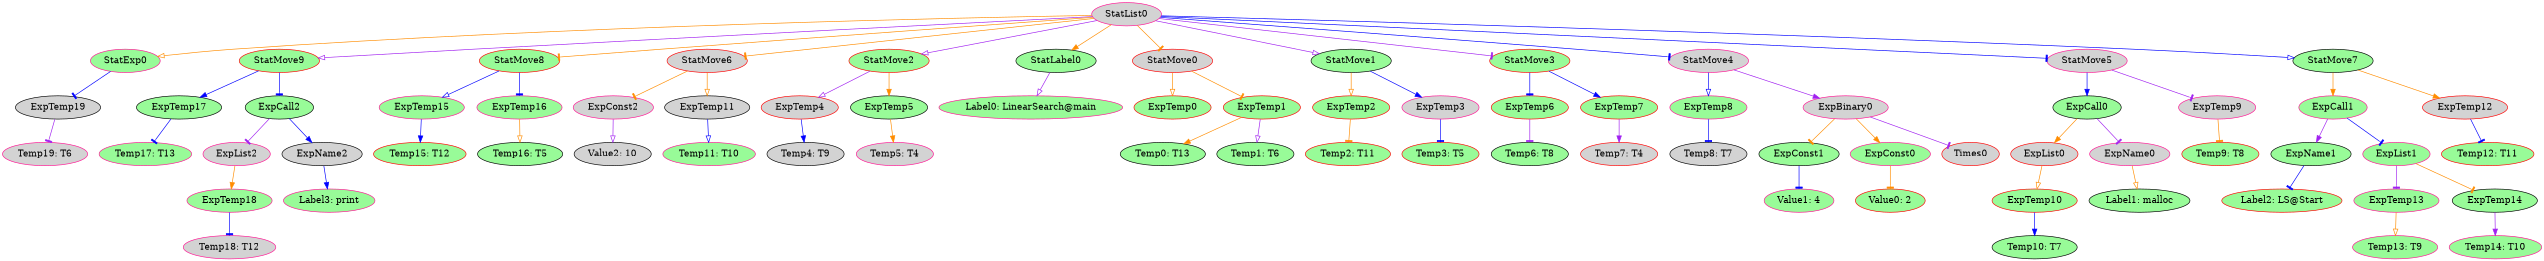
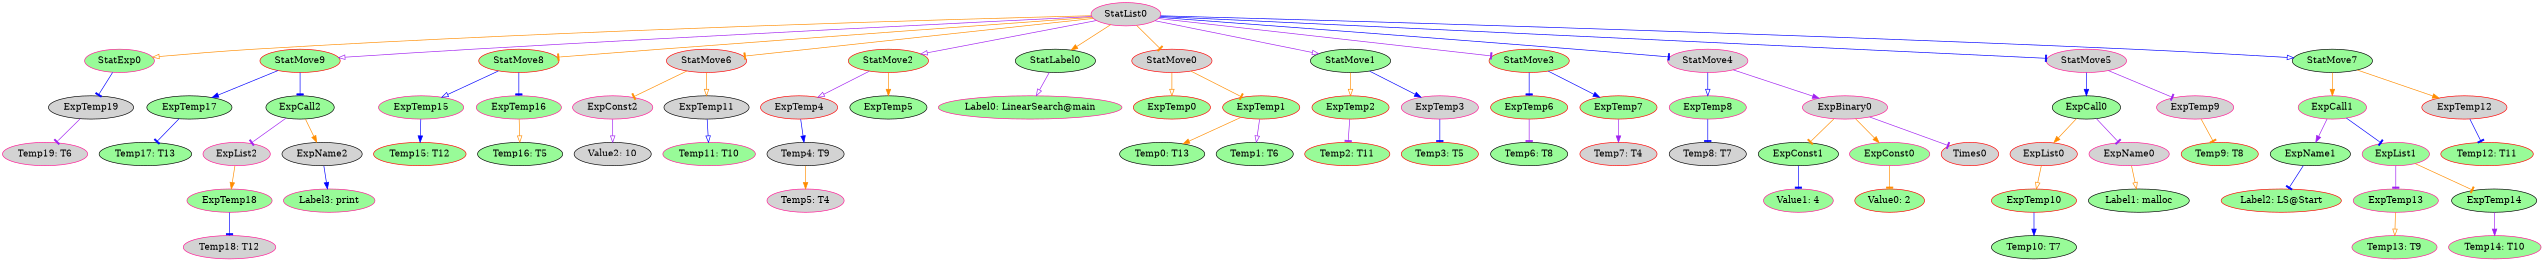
edge "ExpCall2" -> "ExpName2": color blue -> darkorange
edge "ExpTemp5" -> "Temp5: T4": now "Temp4: T9" -> "Temp5: T4"
edge "ExpTemp2" -> "Temp2: T11": color darkorange -> purple
node "Temp17: T13": color deeppink -> black
